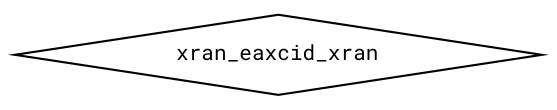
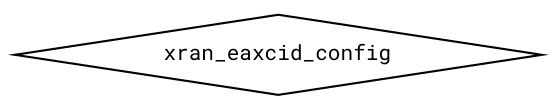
node "xran_eaxcid_xran": label "xran_eaxcid_xran" -> "xran_eaxcid_config"
